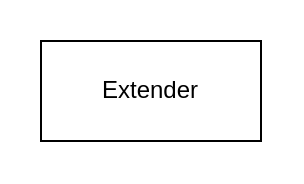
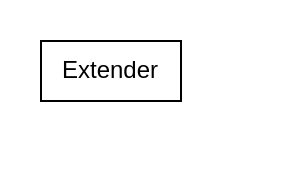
node "Extender": size 220x100 -> 140x60
